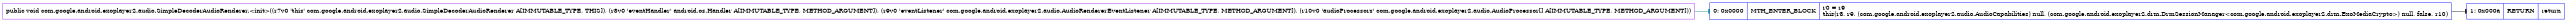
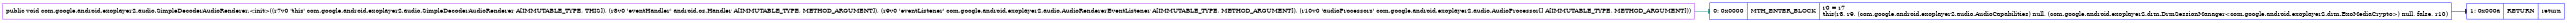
node "0: 0x0000": text "r0 = r9" -> "r0 = r7"
